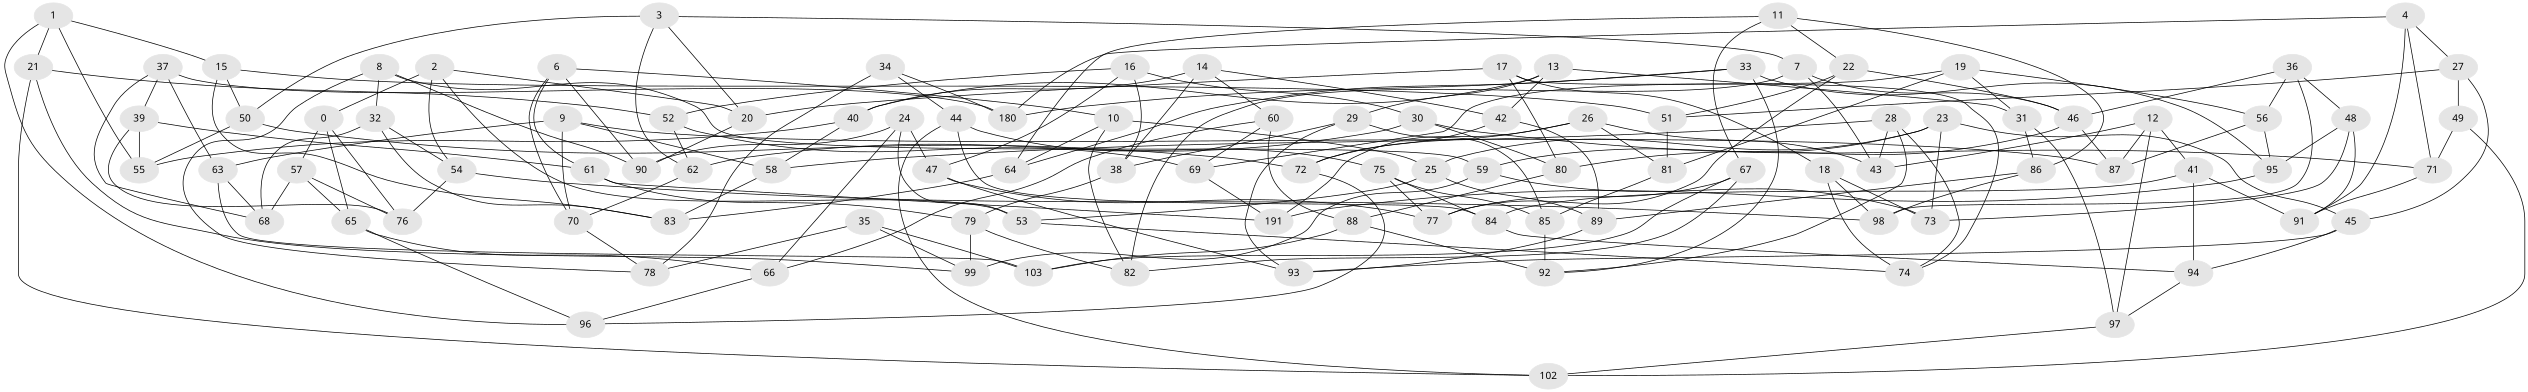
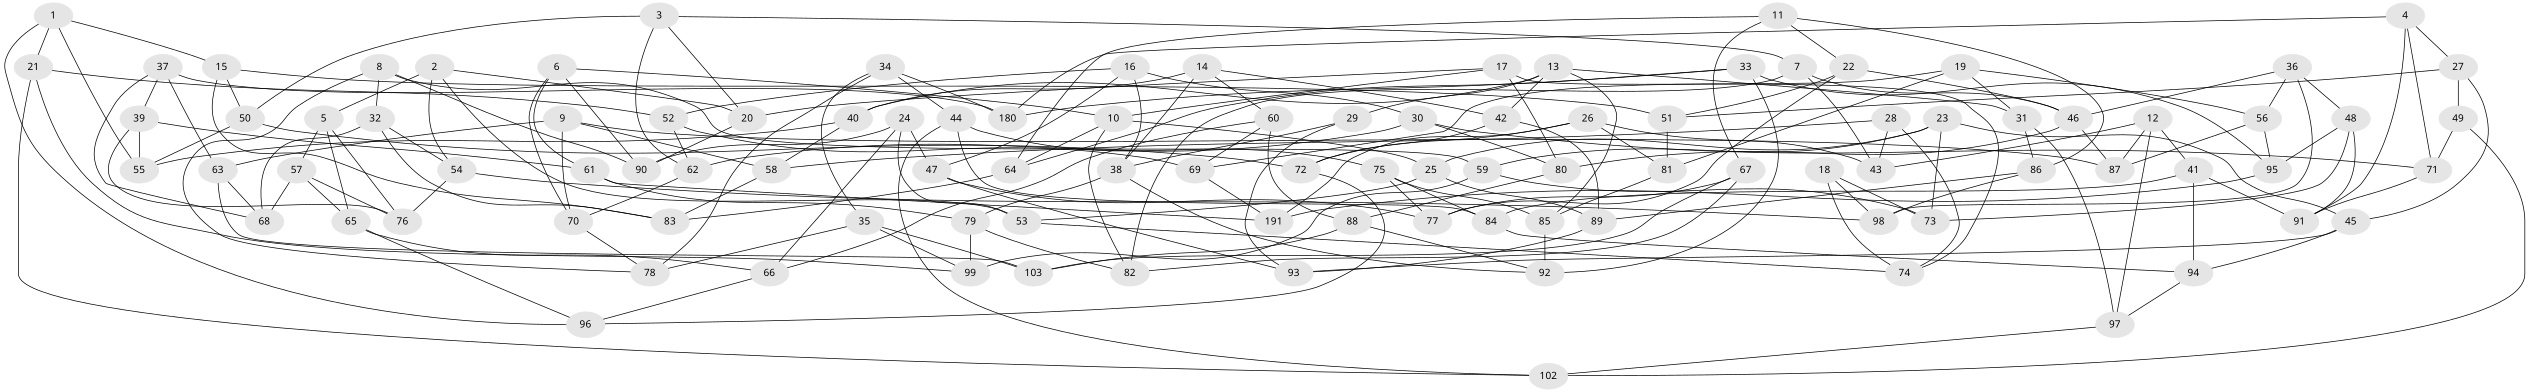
edge "17" -- "18": now "17" -- "10"
node "0": label "0" -> "5"
edge "34" -- "35": added
edge "29" -- "85": now "13" -- "85"
edge "28" -- "92": now "38" -- "92"
